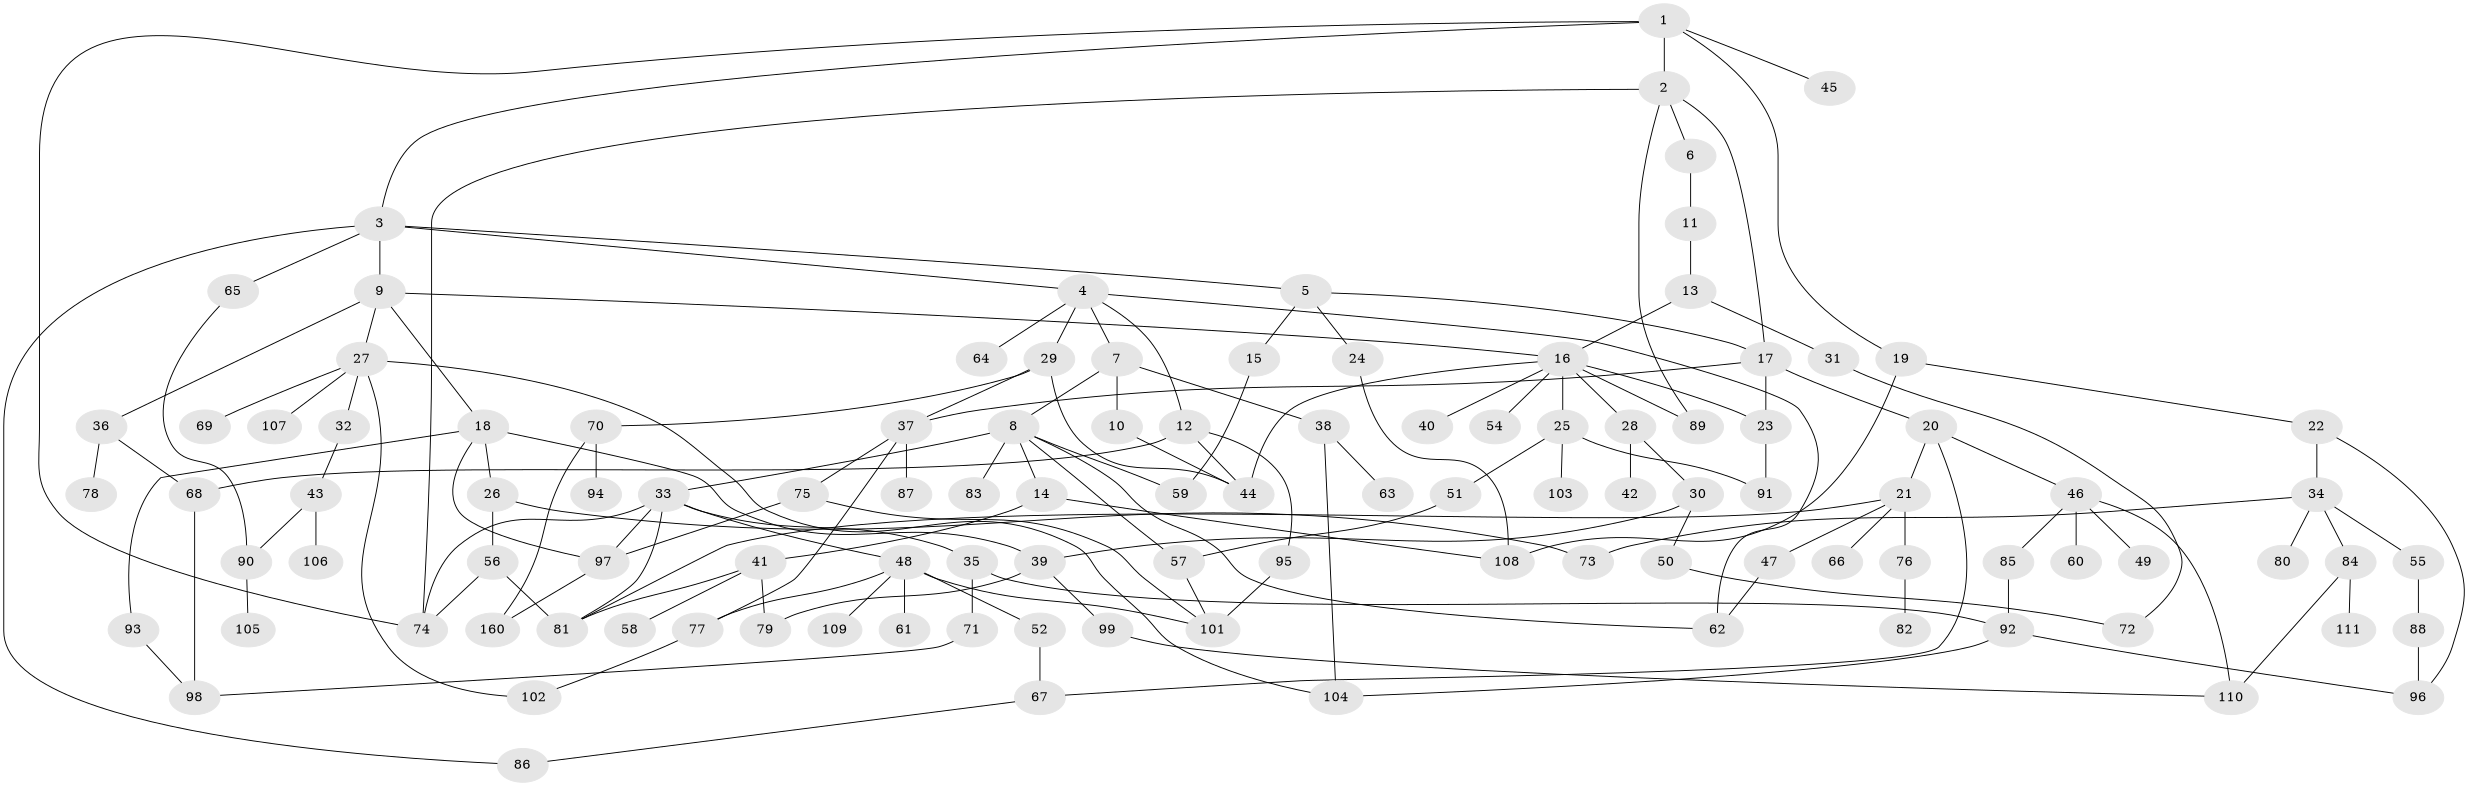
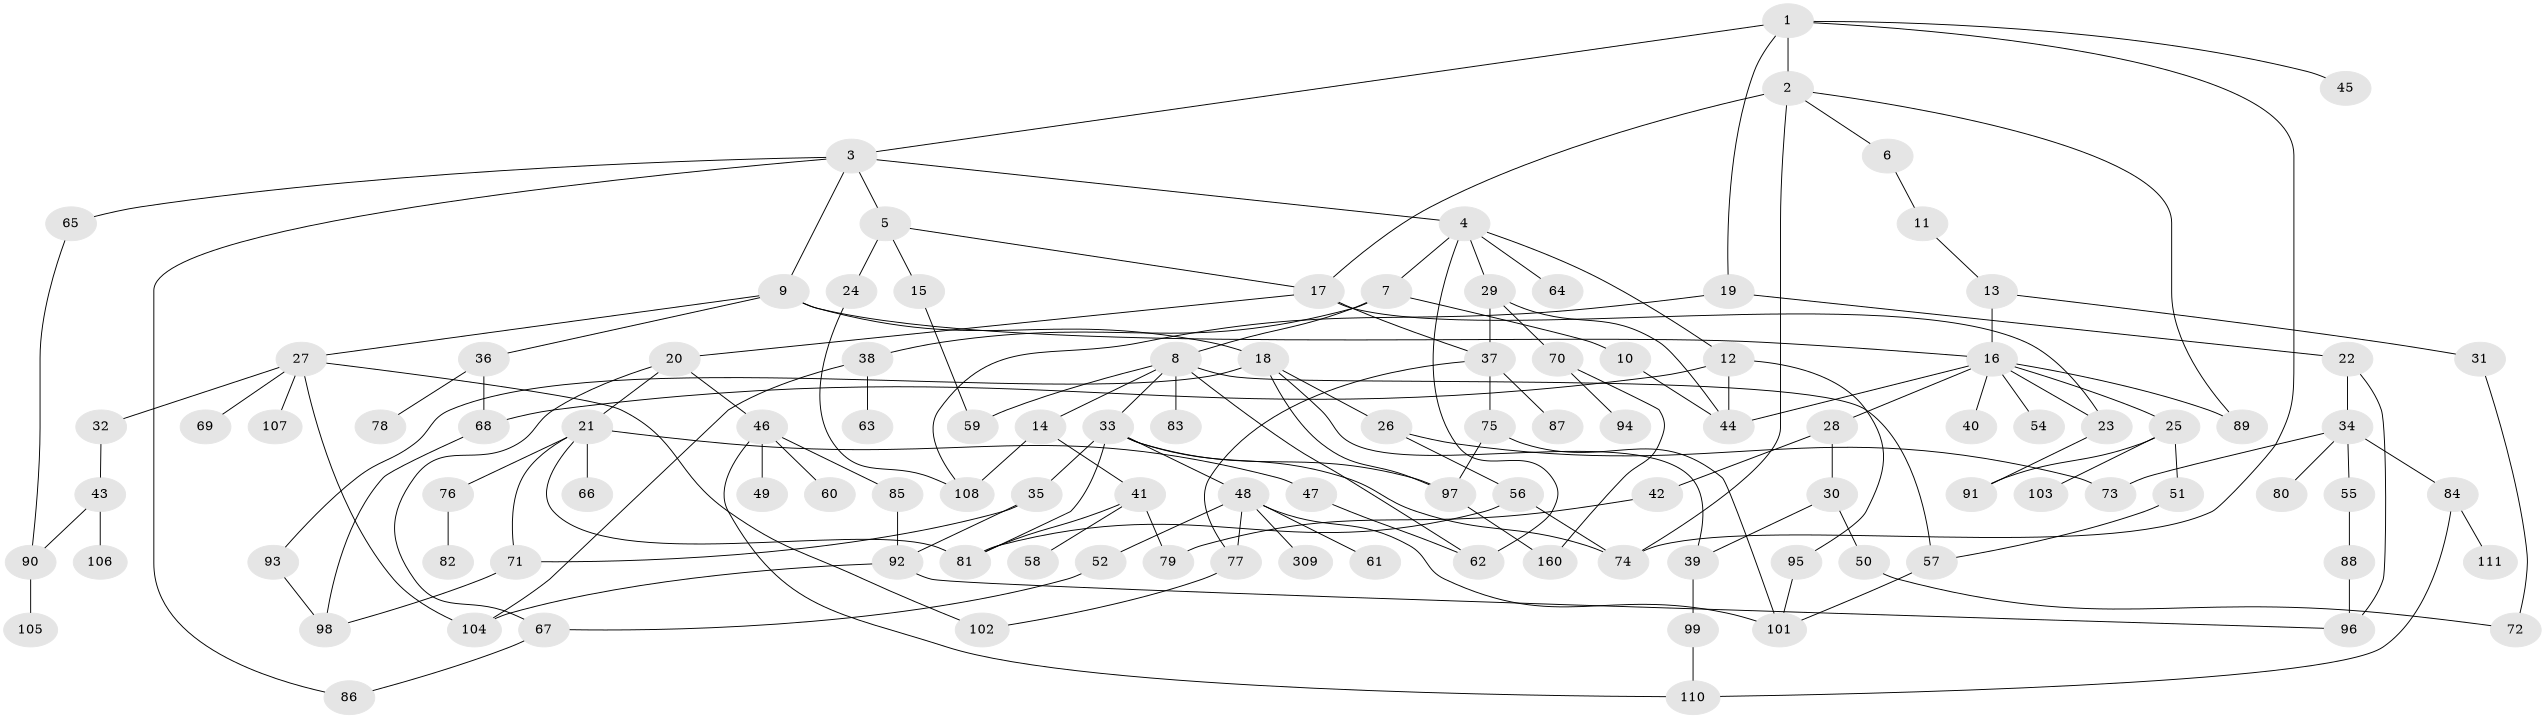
edge "21" -- "71": added
edge "39" -- "79": now "42" -- "79"
node "109": label "109" -> "309"
